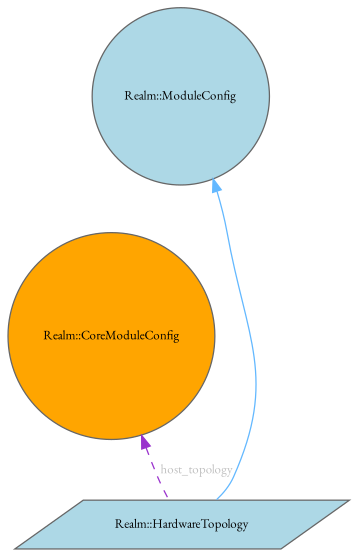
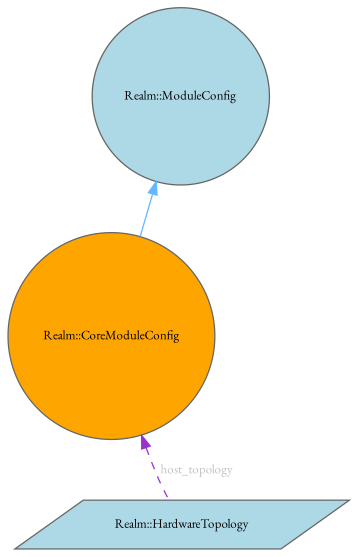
edge "Realm::HardwareTopology" -> "Realm::ModuleConfig": now "Realm::CoreModuleConfig" -> "Realm::ModuleConfig"
